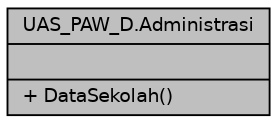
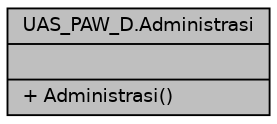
node "UAS_PAW_D.Administrasi": text "+ DataSekolah()" -> "+ Administrasi()"
